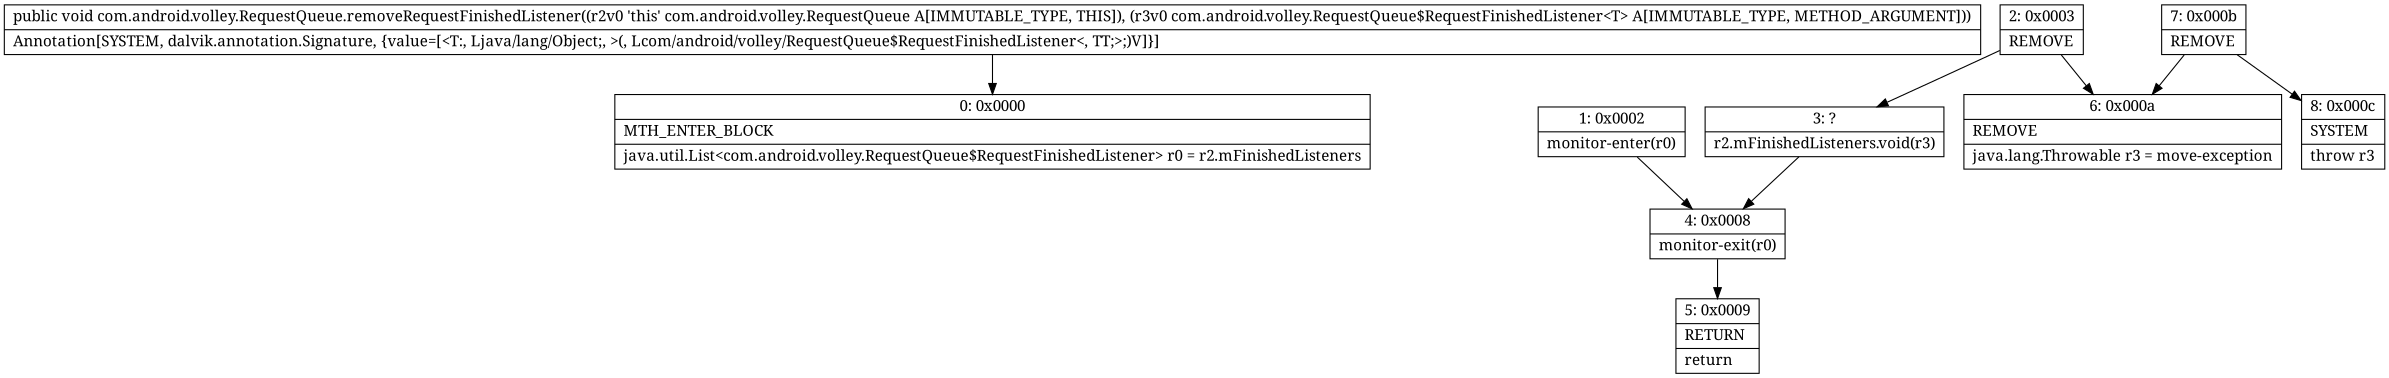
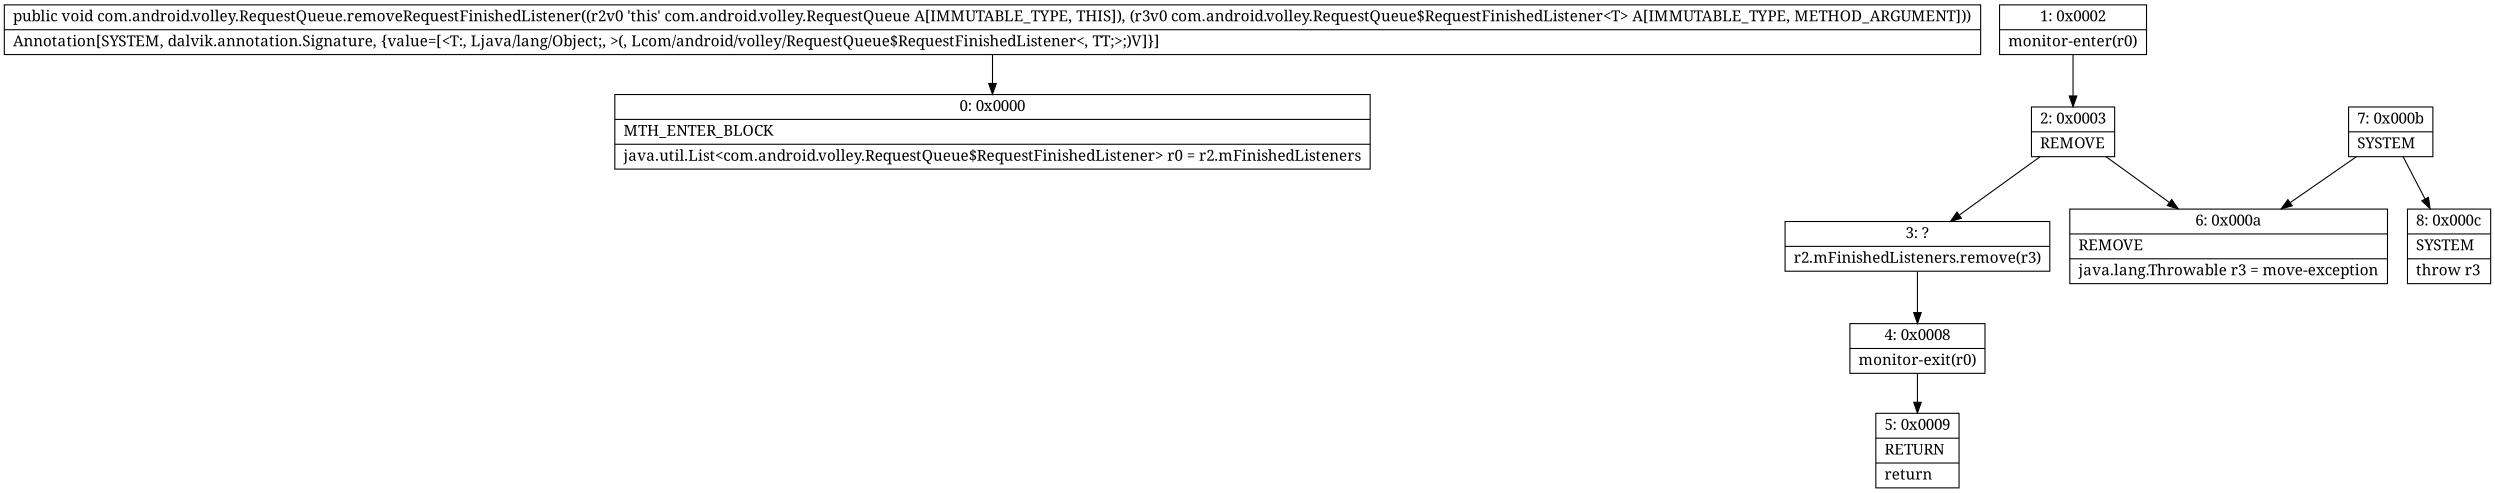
node "7: 0x000b": text "REMOVE" -> "SYSTEM"
node "3: ?": text "r2.mFinishedListeners.void(r3)" -> "r2.mFinishedListeners.remove(r3)"
edge "1: 0x0002" -> "4: 0x0008": now "1: 0x0002" -> "2: 0x0003"
